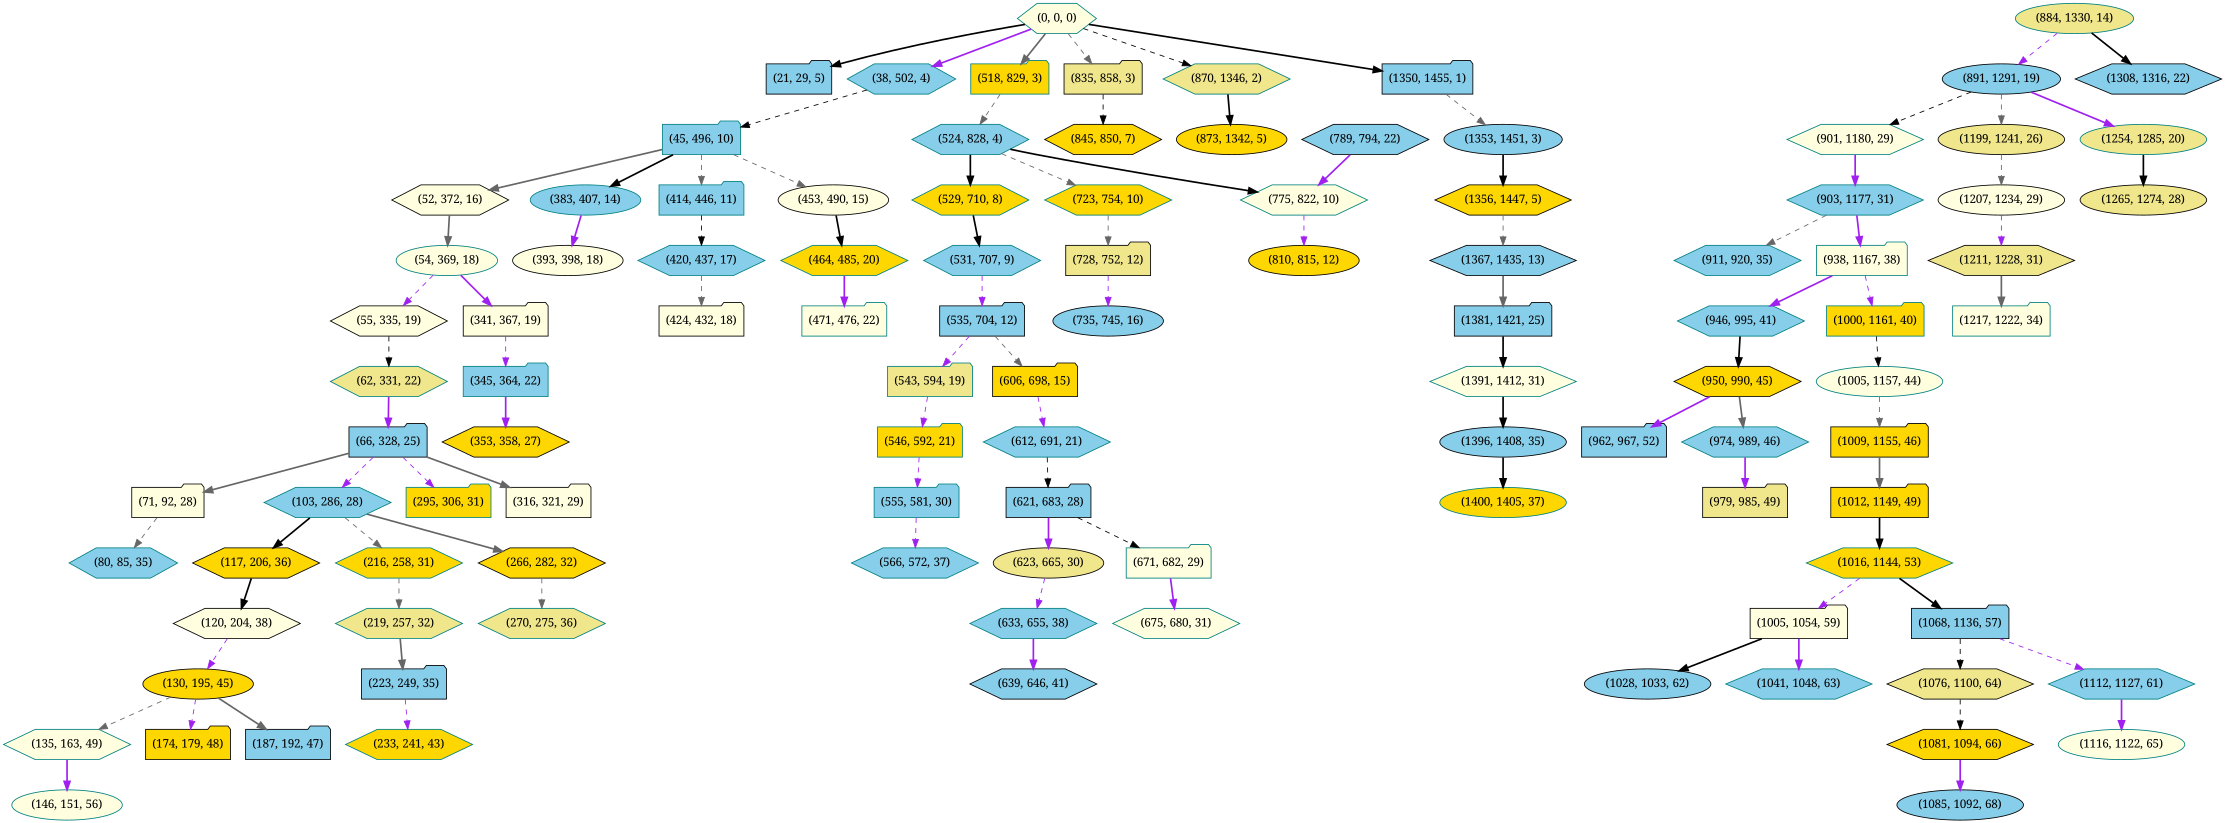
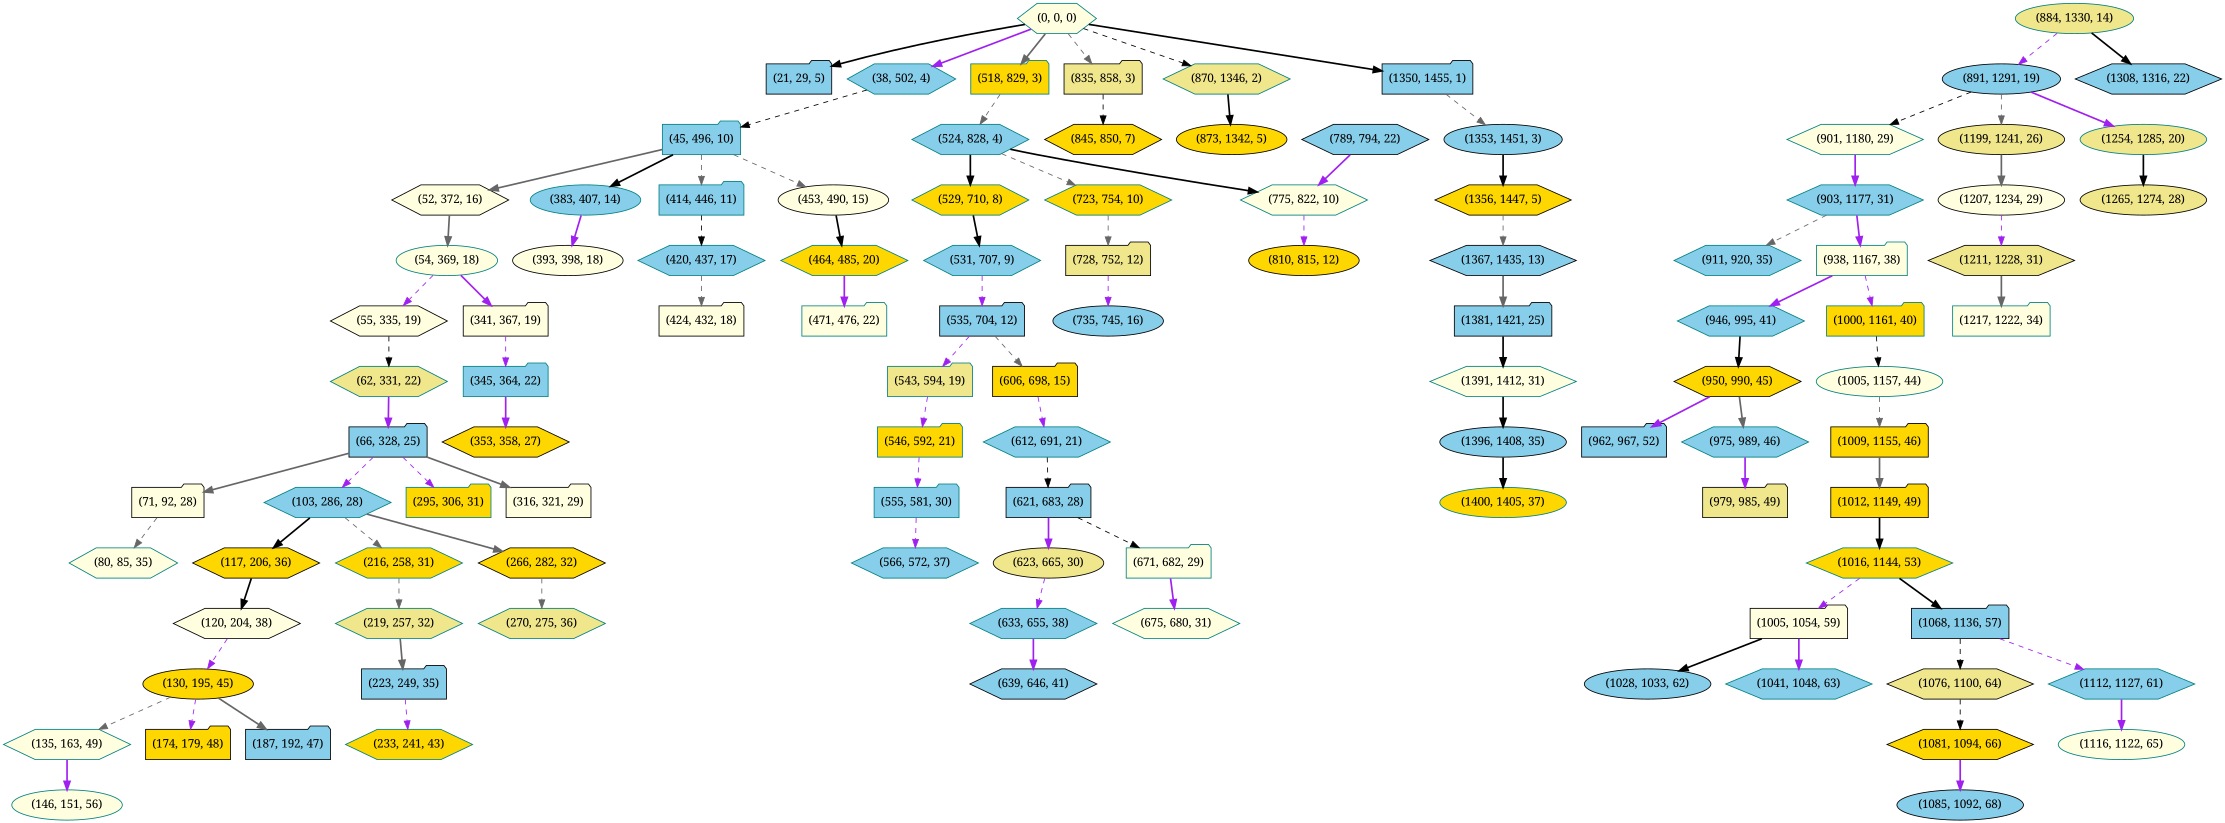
edge "(1199, 1241, 26)" -> "(1207, 1234, 29)": style dashed -> bold
node "(974, 989, 46)": label "(974, 989, 46)" -> "(975, 989, 46)"
node "(80, 85, 35)": fillcolor skyblue -> lightyellow
